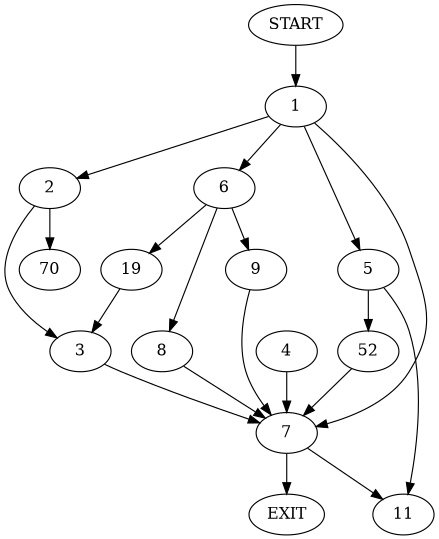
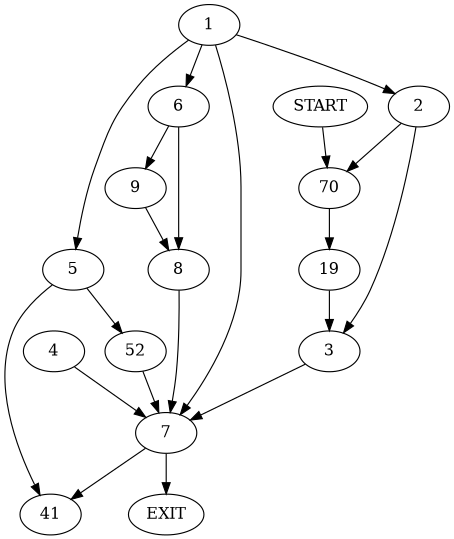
edge "START" -> "1": now "START" -> "70"
edge "6" -> "19": now "70" -> "19"
edge "9" -> "7": now "9" -> "8"
node "11": label "11" -> "41"
